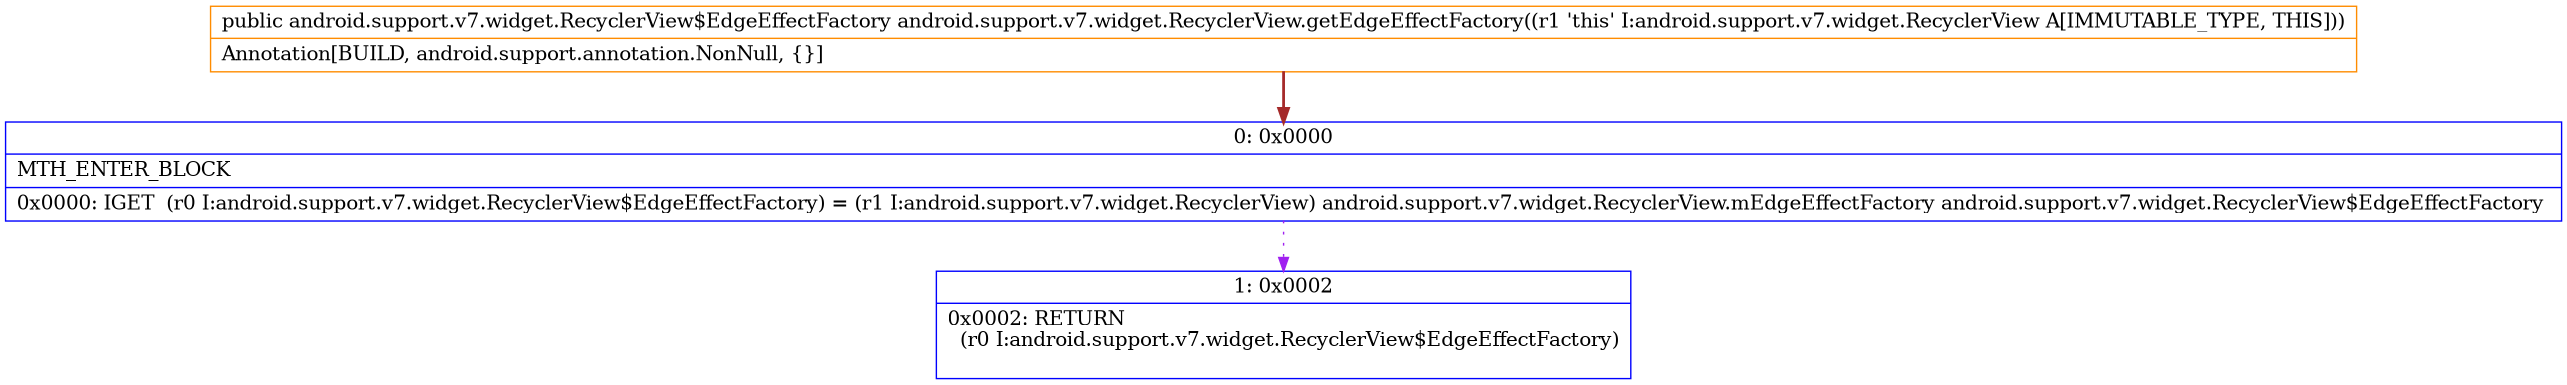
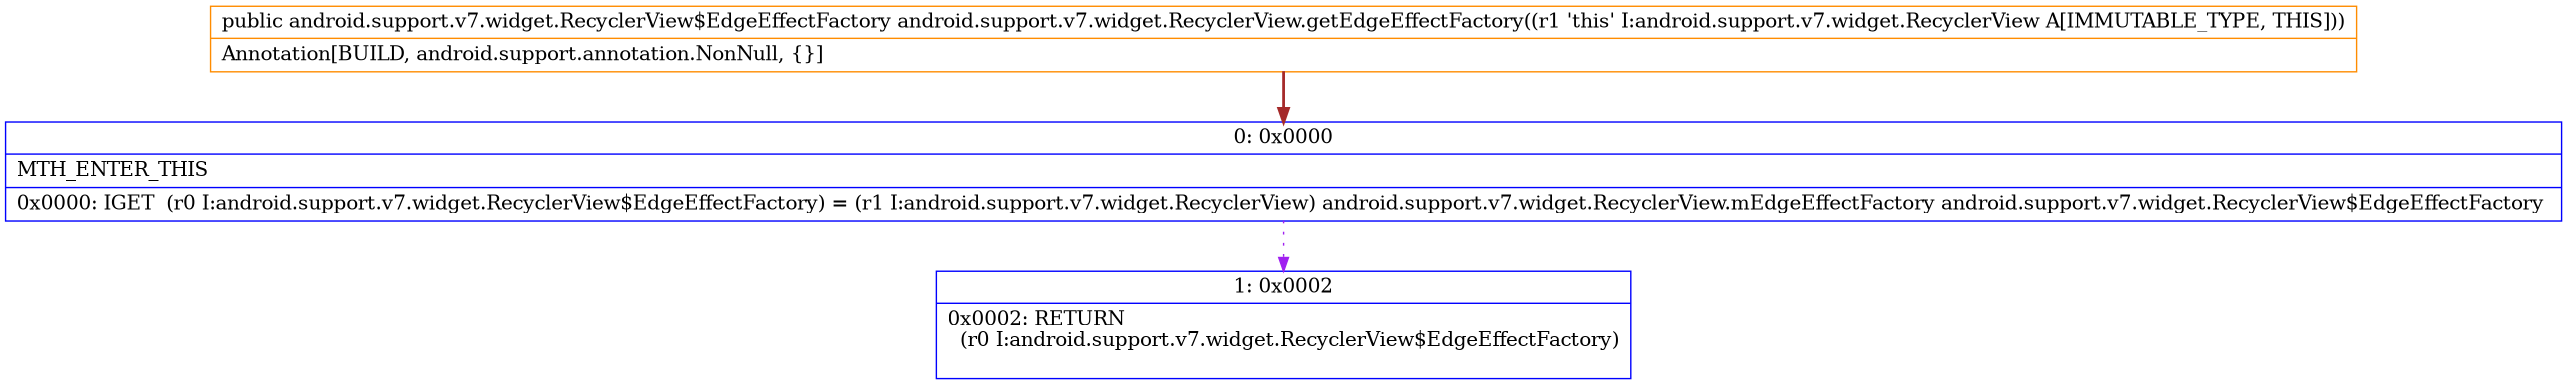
node "0: 0x0000": text "MTH_ENTER_BLOCK" -> "MTH_ENTER_THIS"
